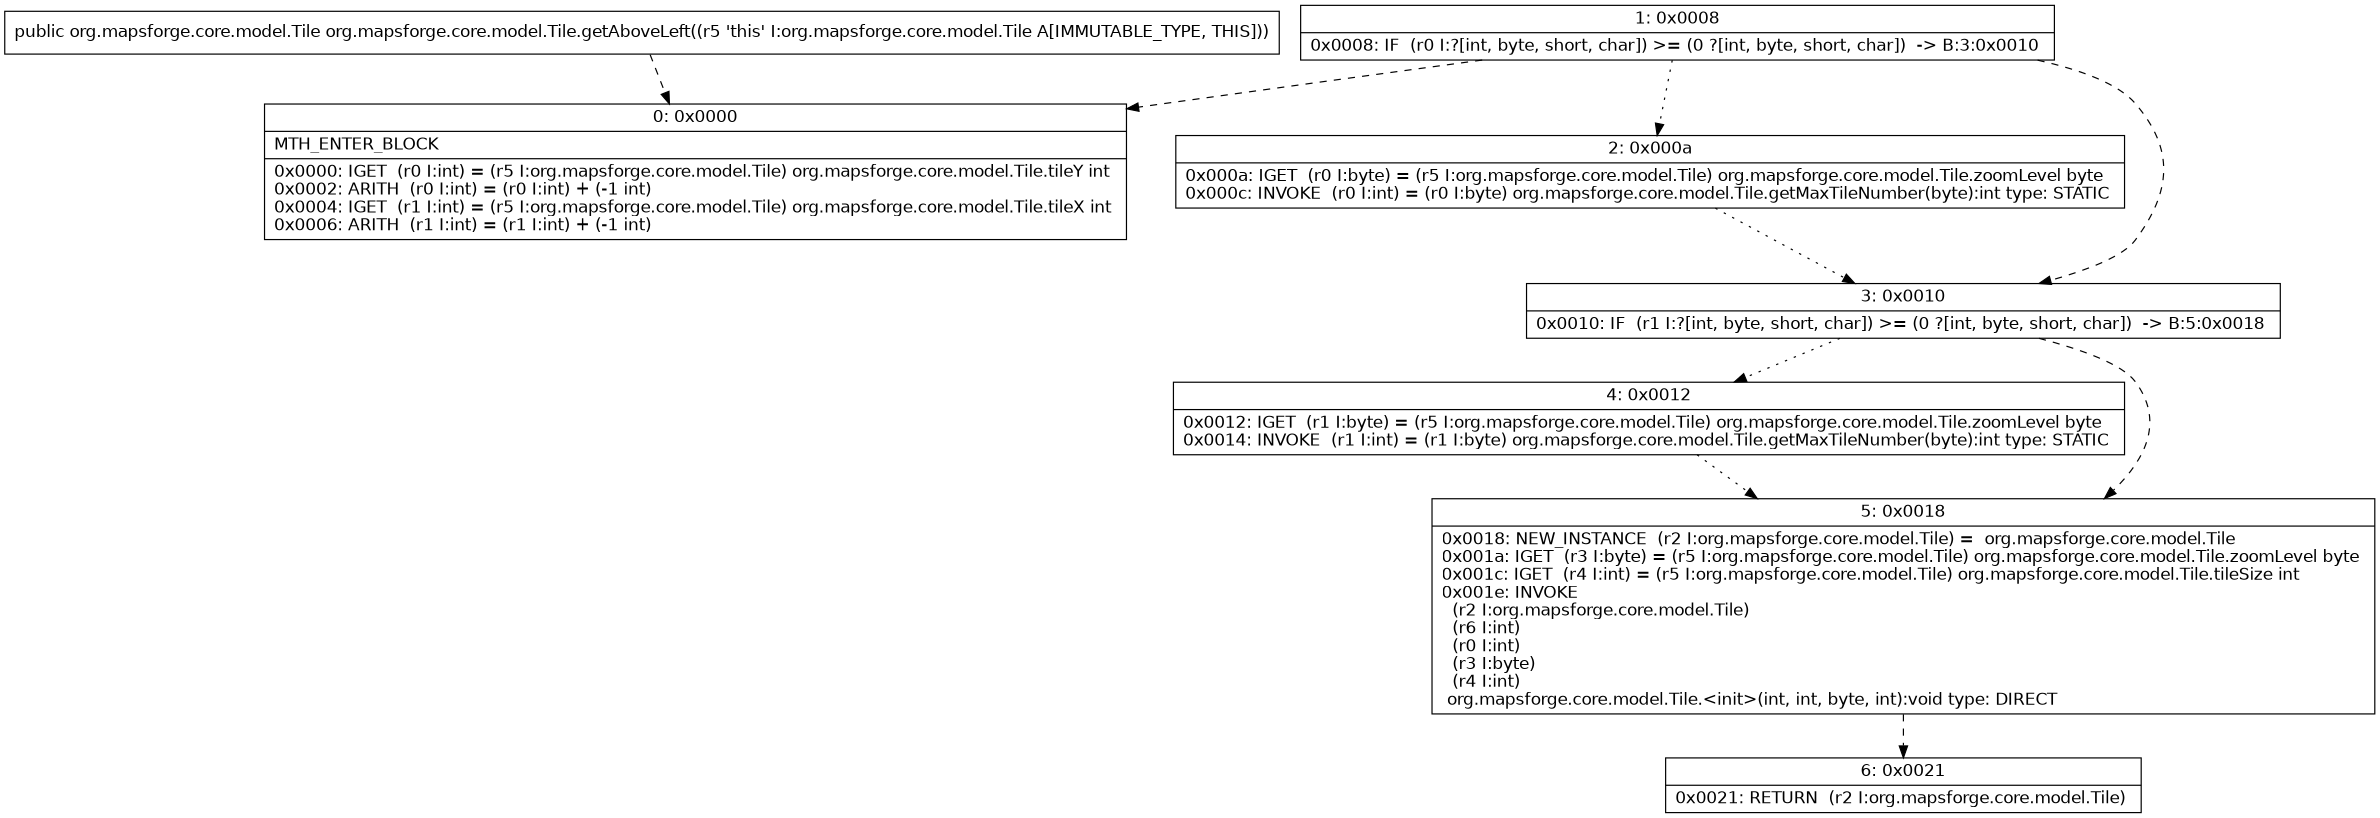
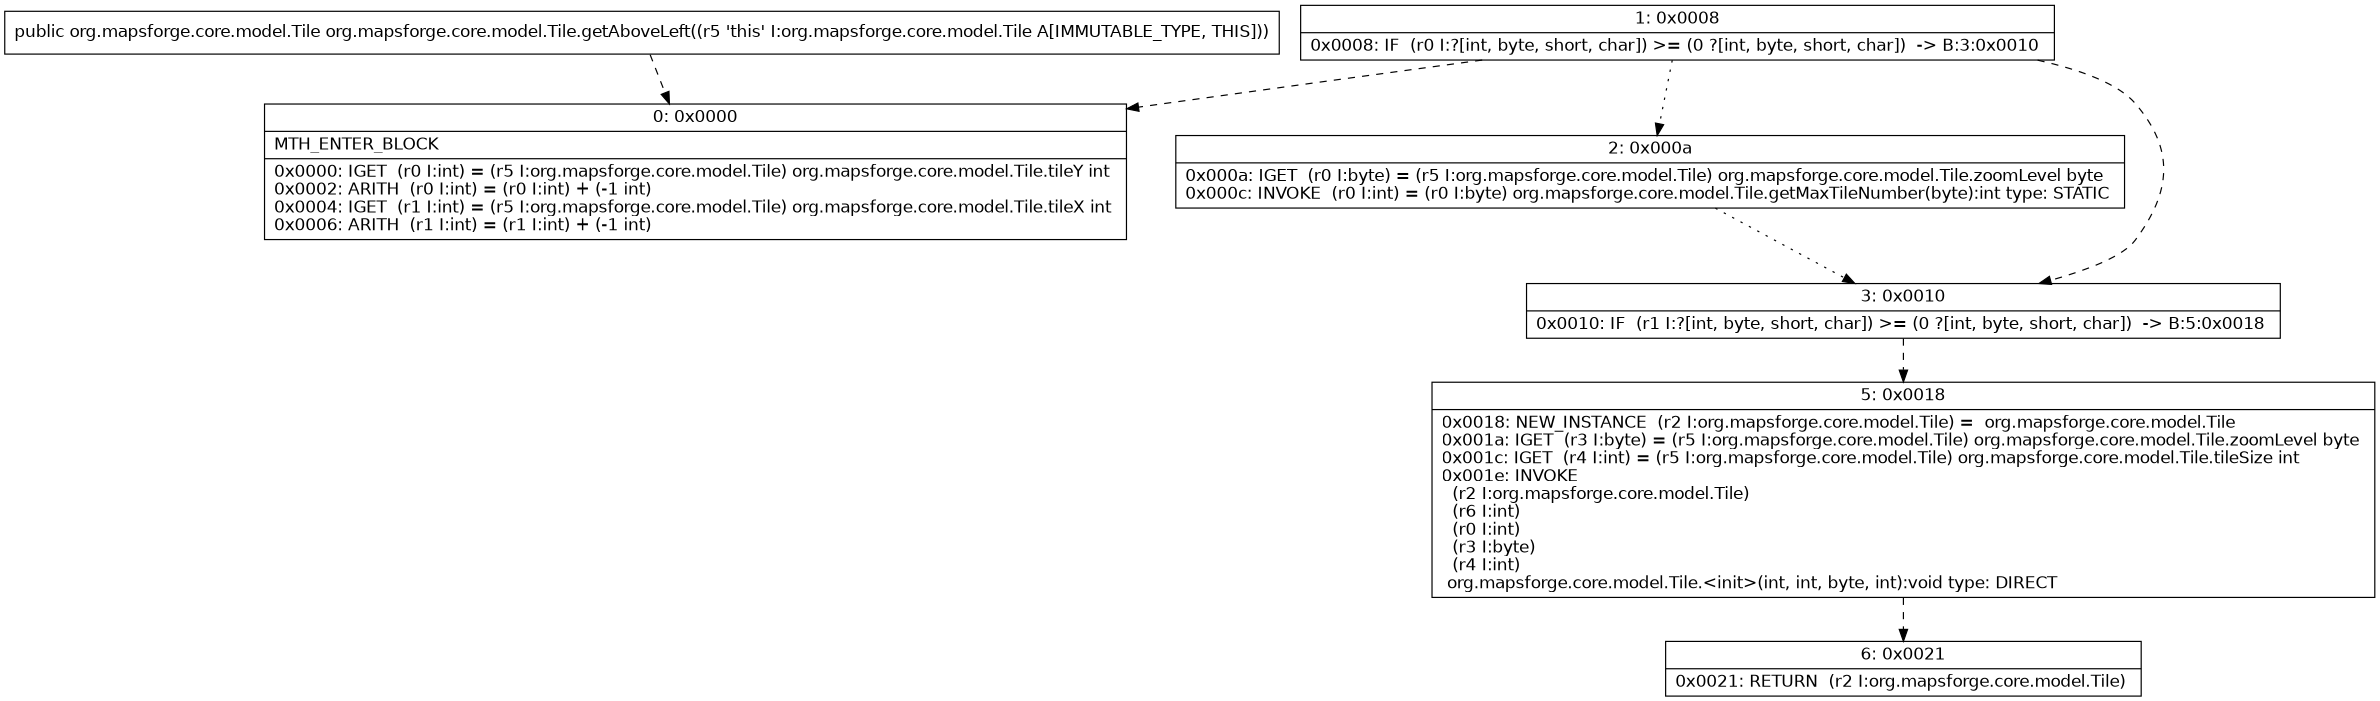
node "4: 0x0012": removed
